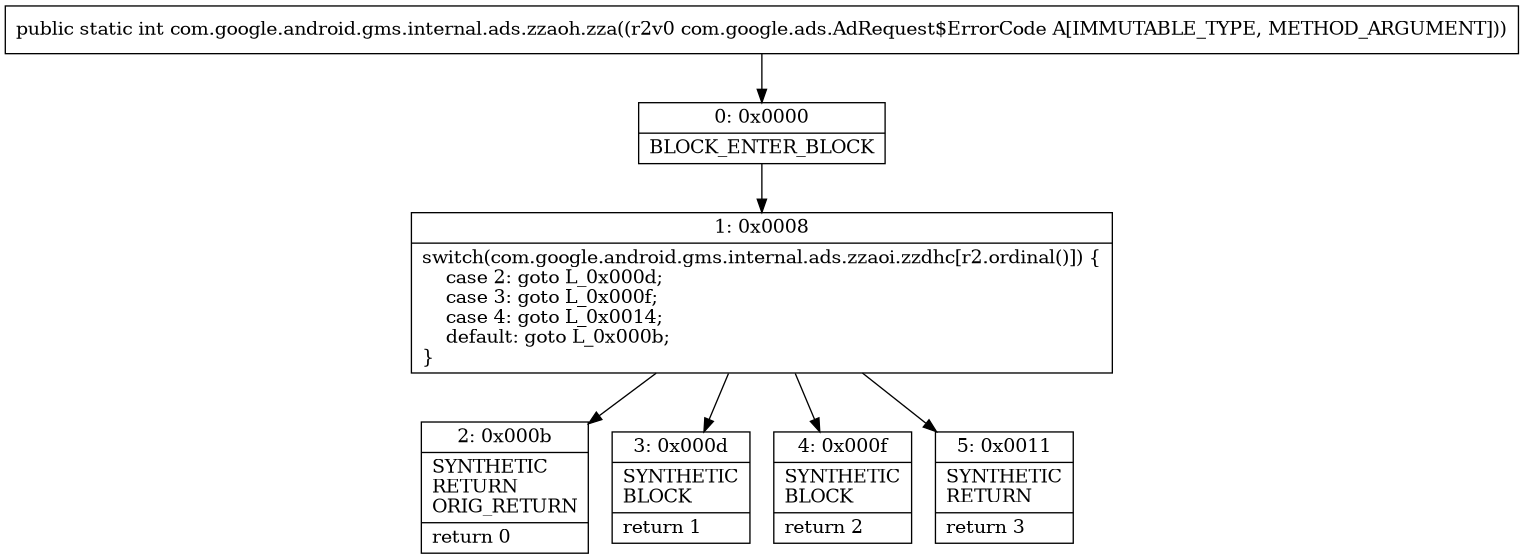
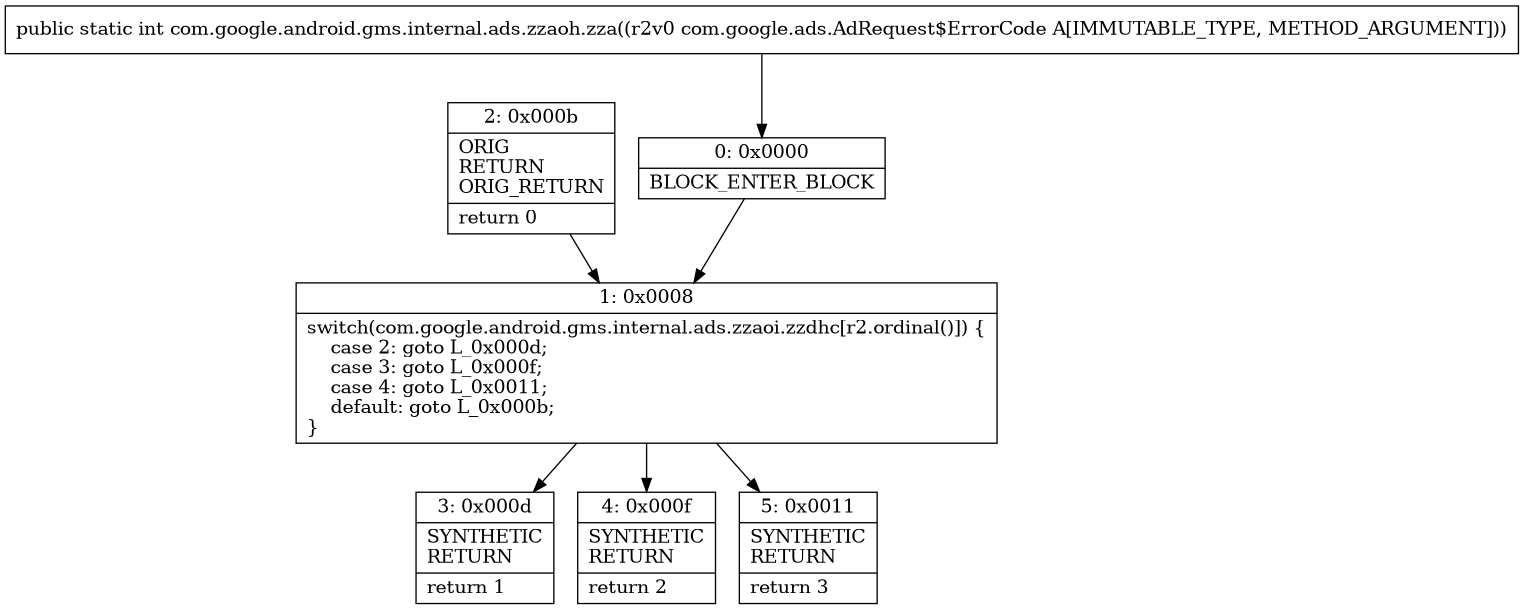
node "1: 0x0008": text "case 4: goto L_0x0014;" -> "case 4: goto L_0x0011;"
edge "1: 0x0008" -> "2: 0x000b": reversed
node "2: 0x000b": text "SYNTHETIC" -> "ORIG"
node "3: 0x000d": text "BLOCK" -> "RETURN"
node "4: 0x000f": text "BLOCK" -> "RETURN"
